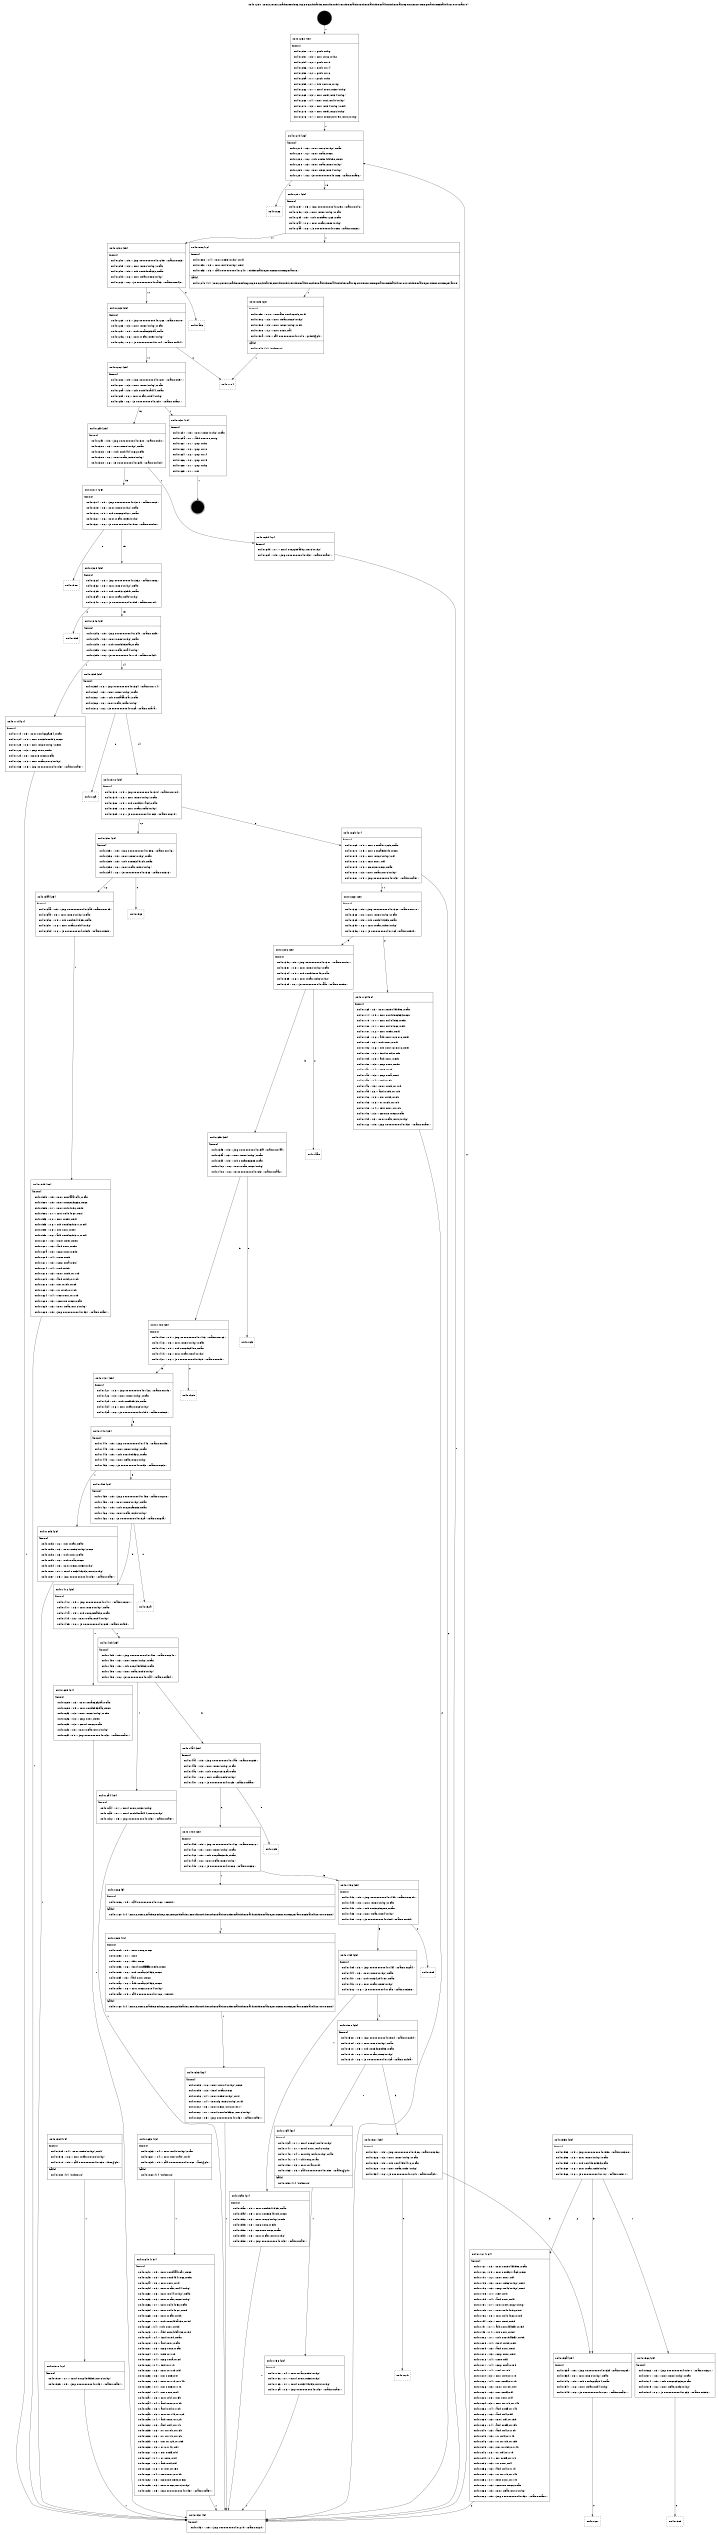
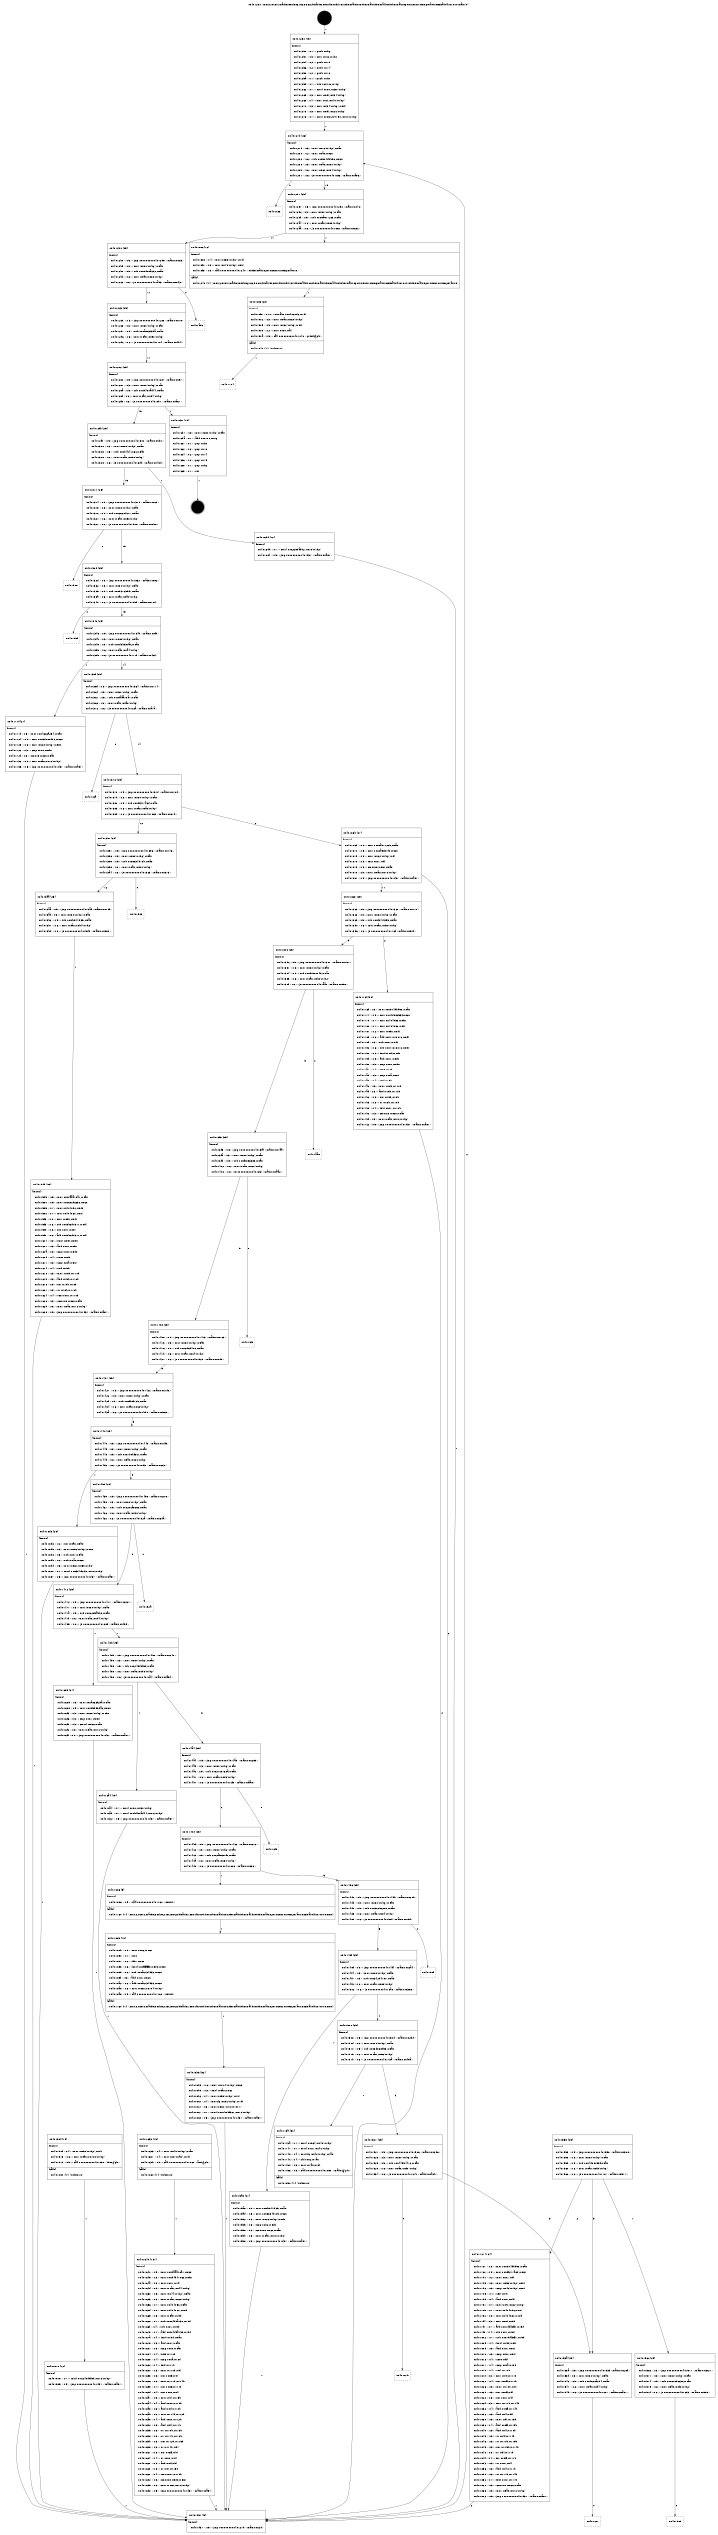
edge "0x4012c9 [25]" -> "0x401704": removed, label "0"
node "0x401b29": removed
node "0x401758 [23]": removed
